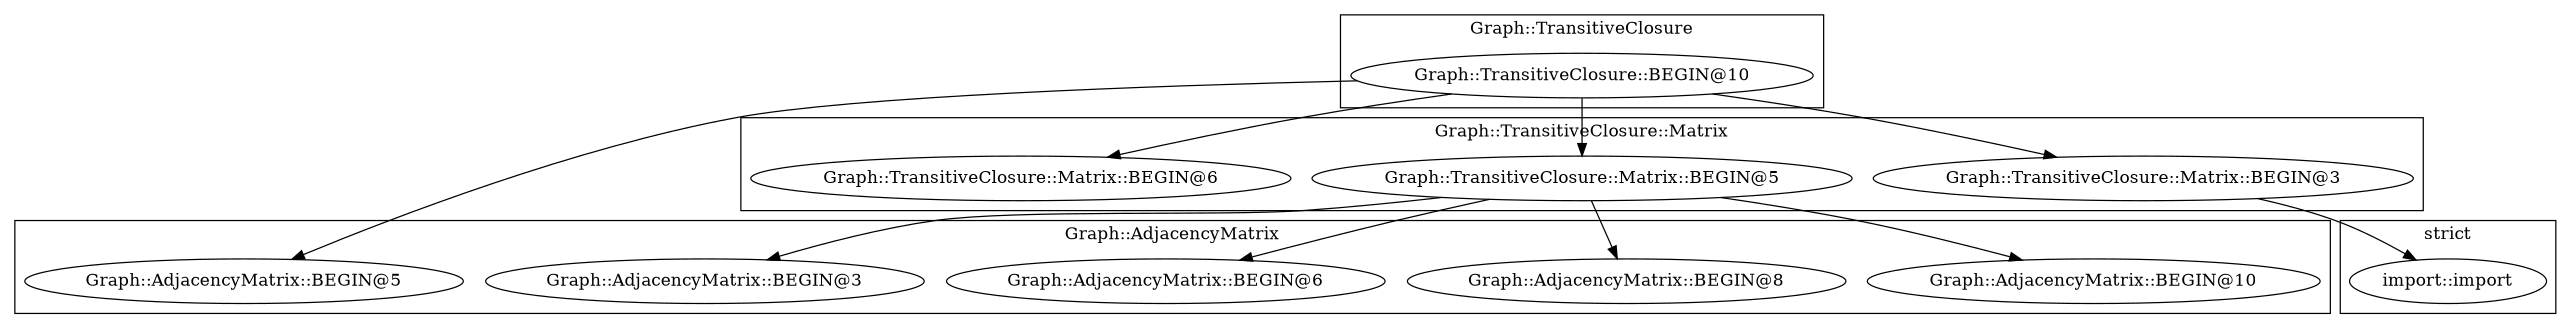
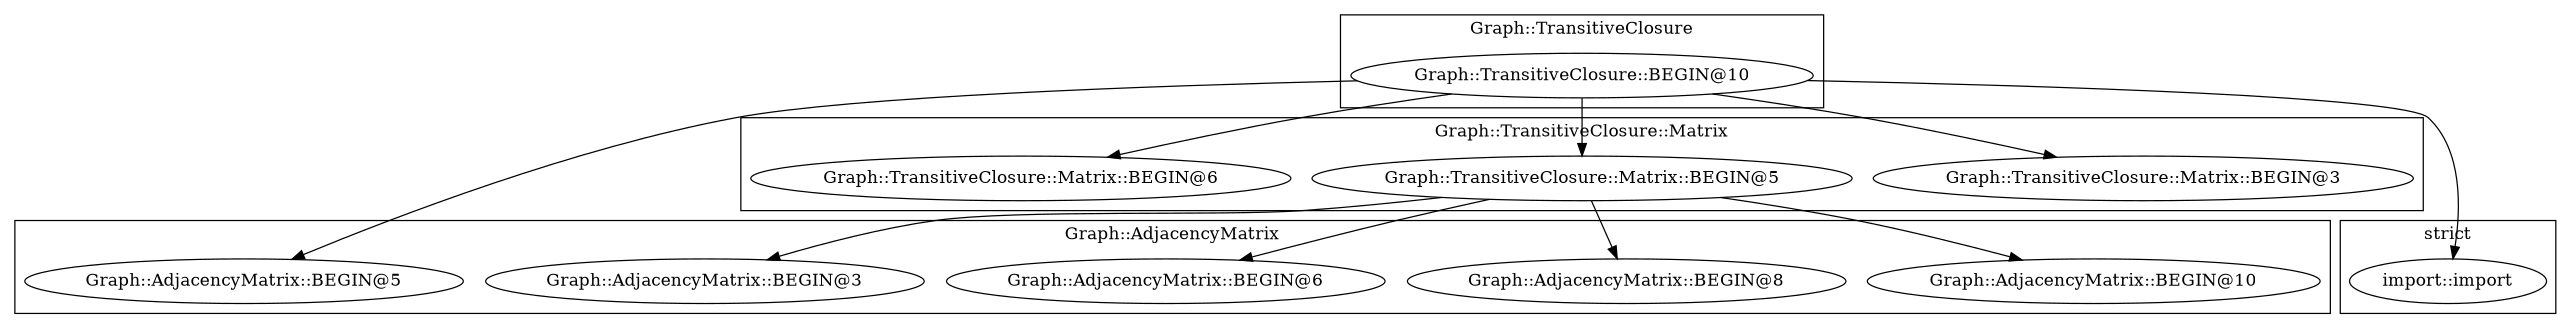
edge "Graph::TransitiveClosure::Matrix::BEGIN@3" -> "import::import": now "Graph::TransitiveClosure::BEGIN@10" -> "import::import"
